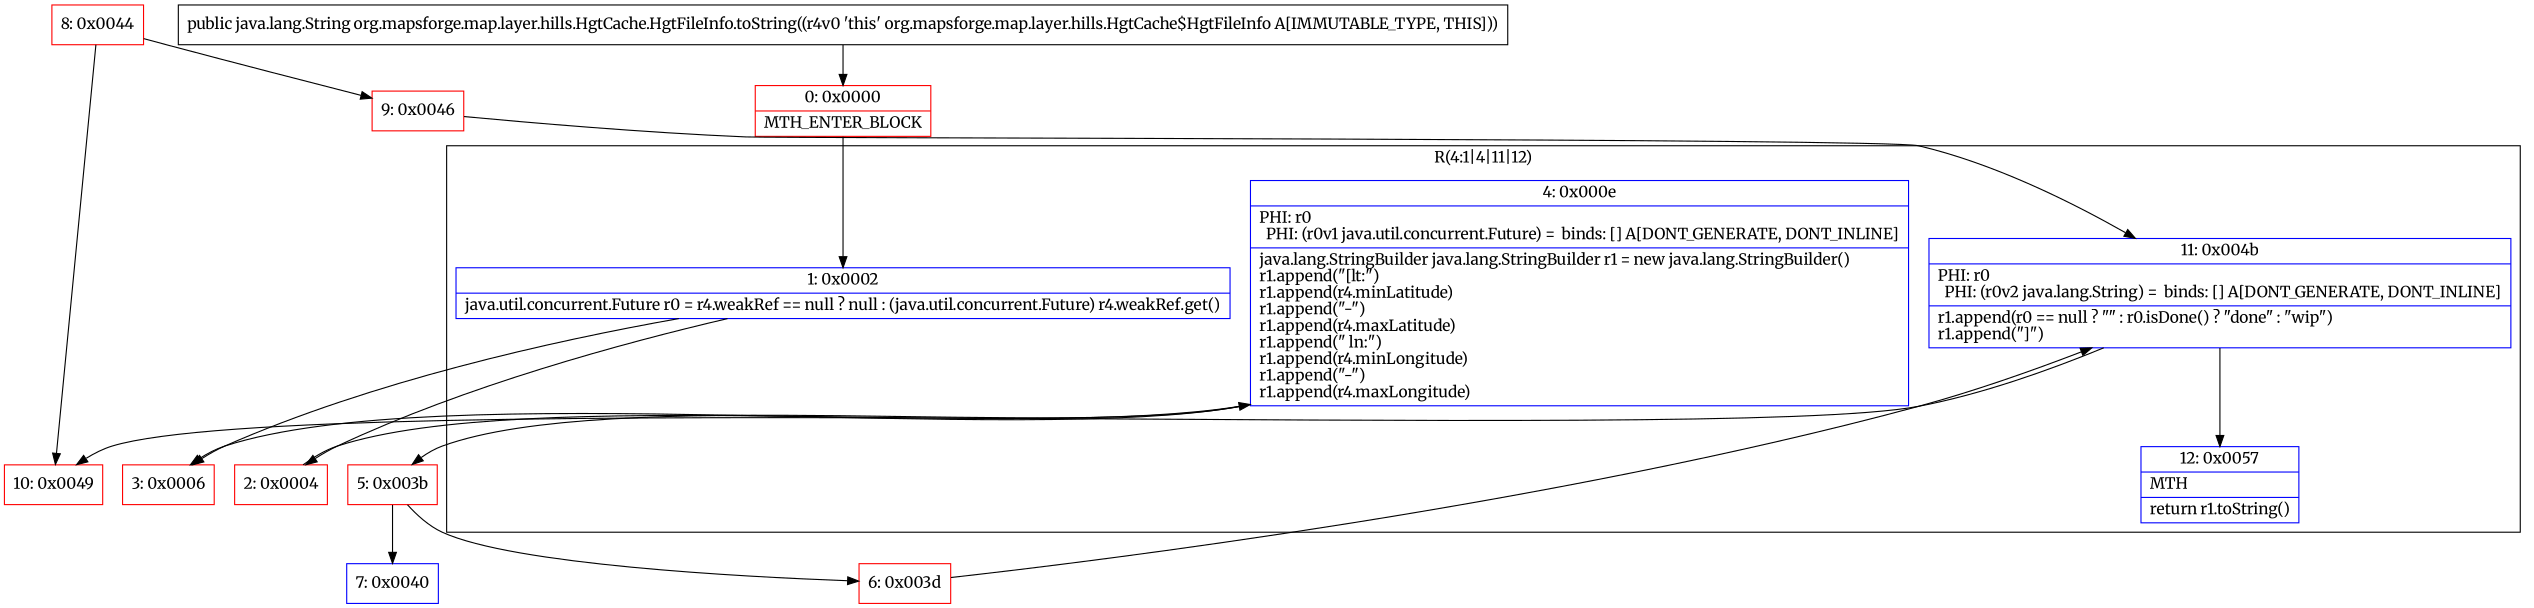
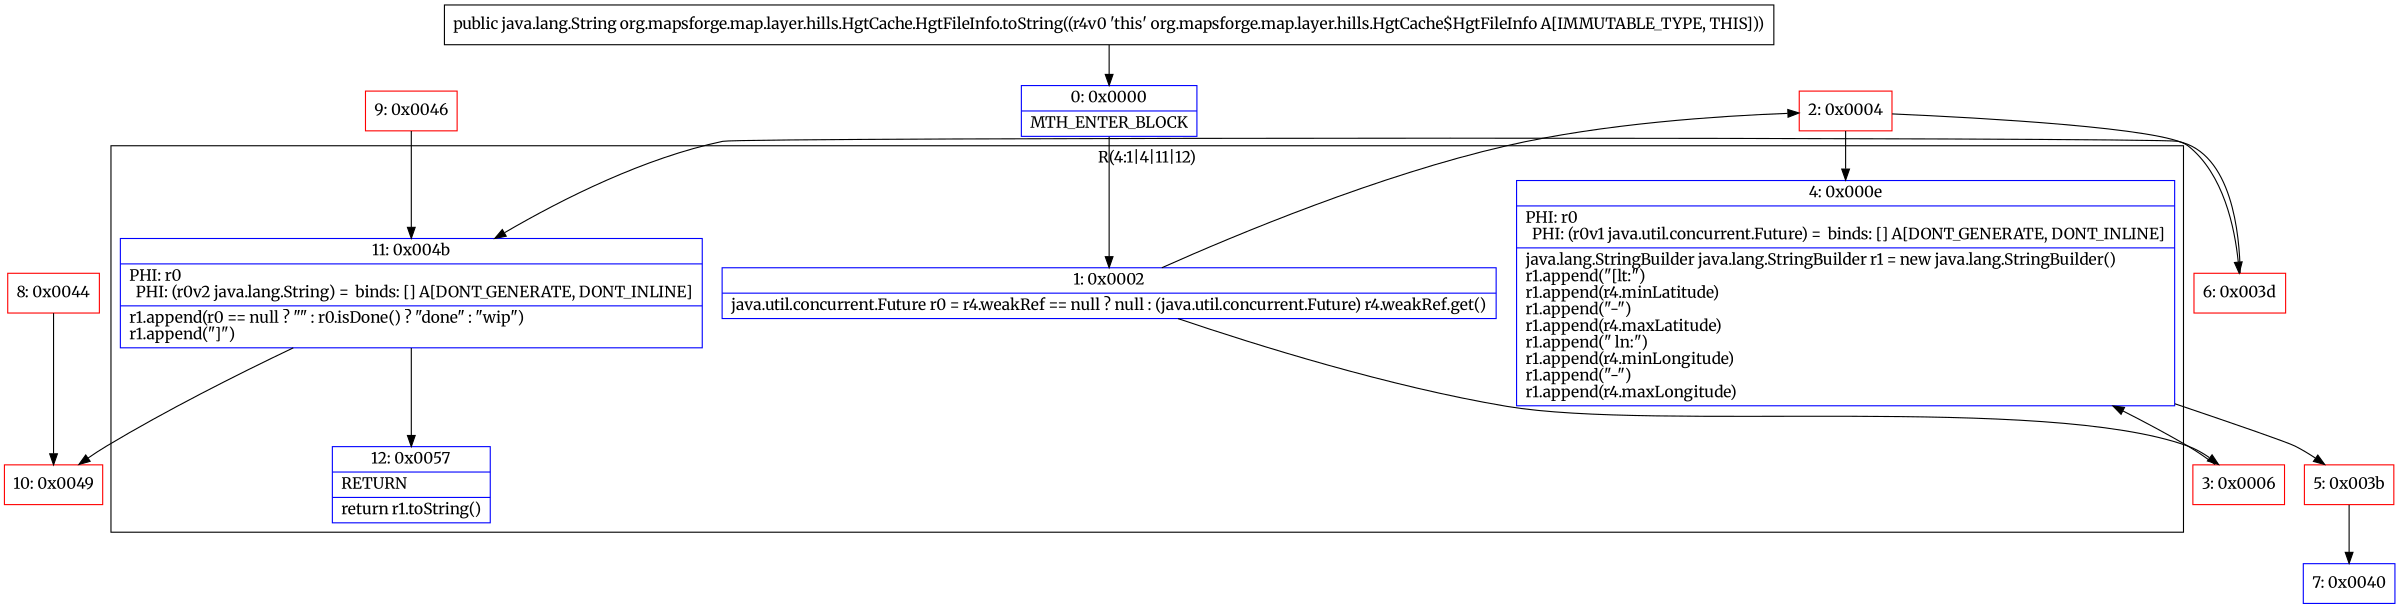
edge "8: 0x0044" -> "9: 0x0046": removed
node "0: 0x0000": color red -> blue
edge "4: 0x000e" -> "3: 0x0006": reversed
node "12: 0x0057": text "MTH" -> "RETURN"
edge "5: 0x003b" -> "6: 0x003d": now "2: 0x0004" -> "6: 0x003d"
